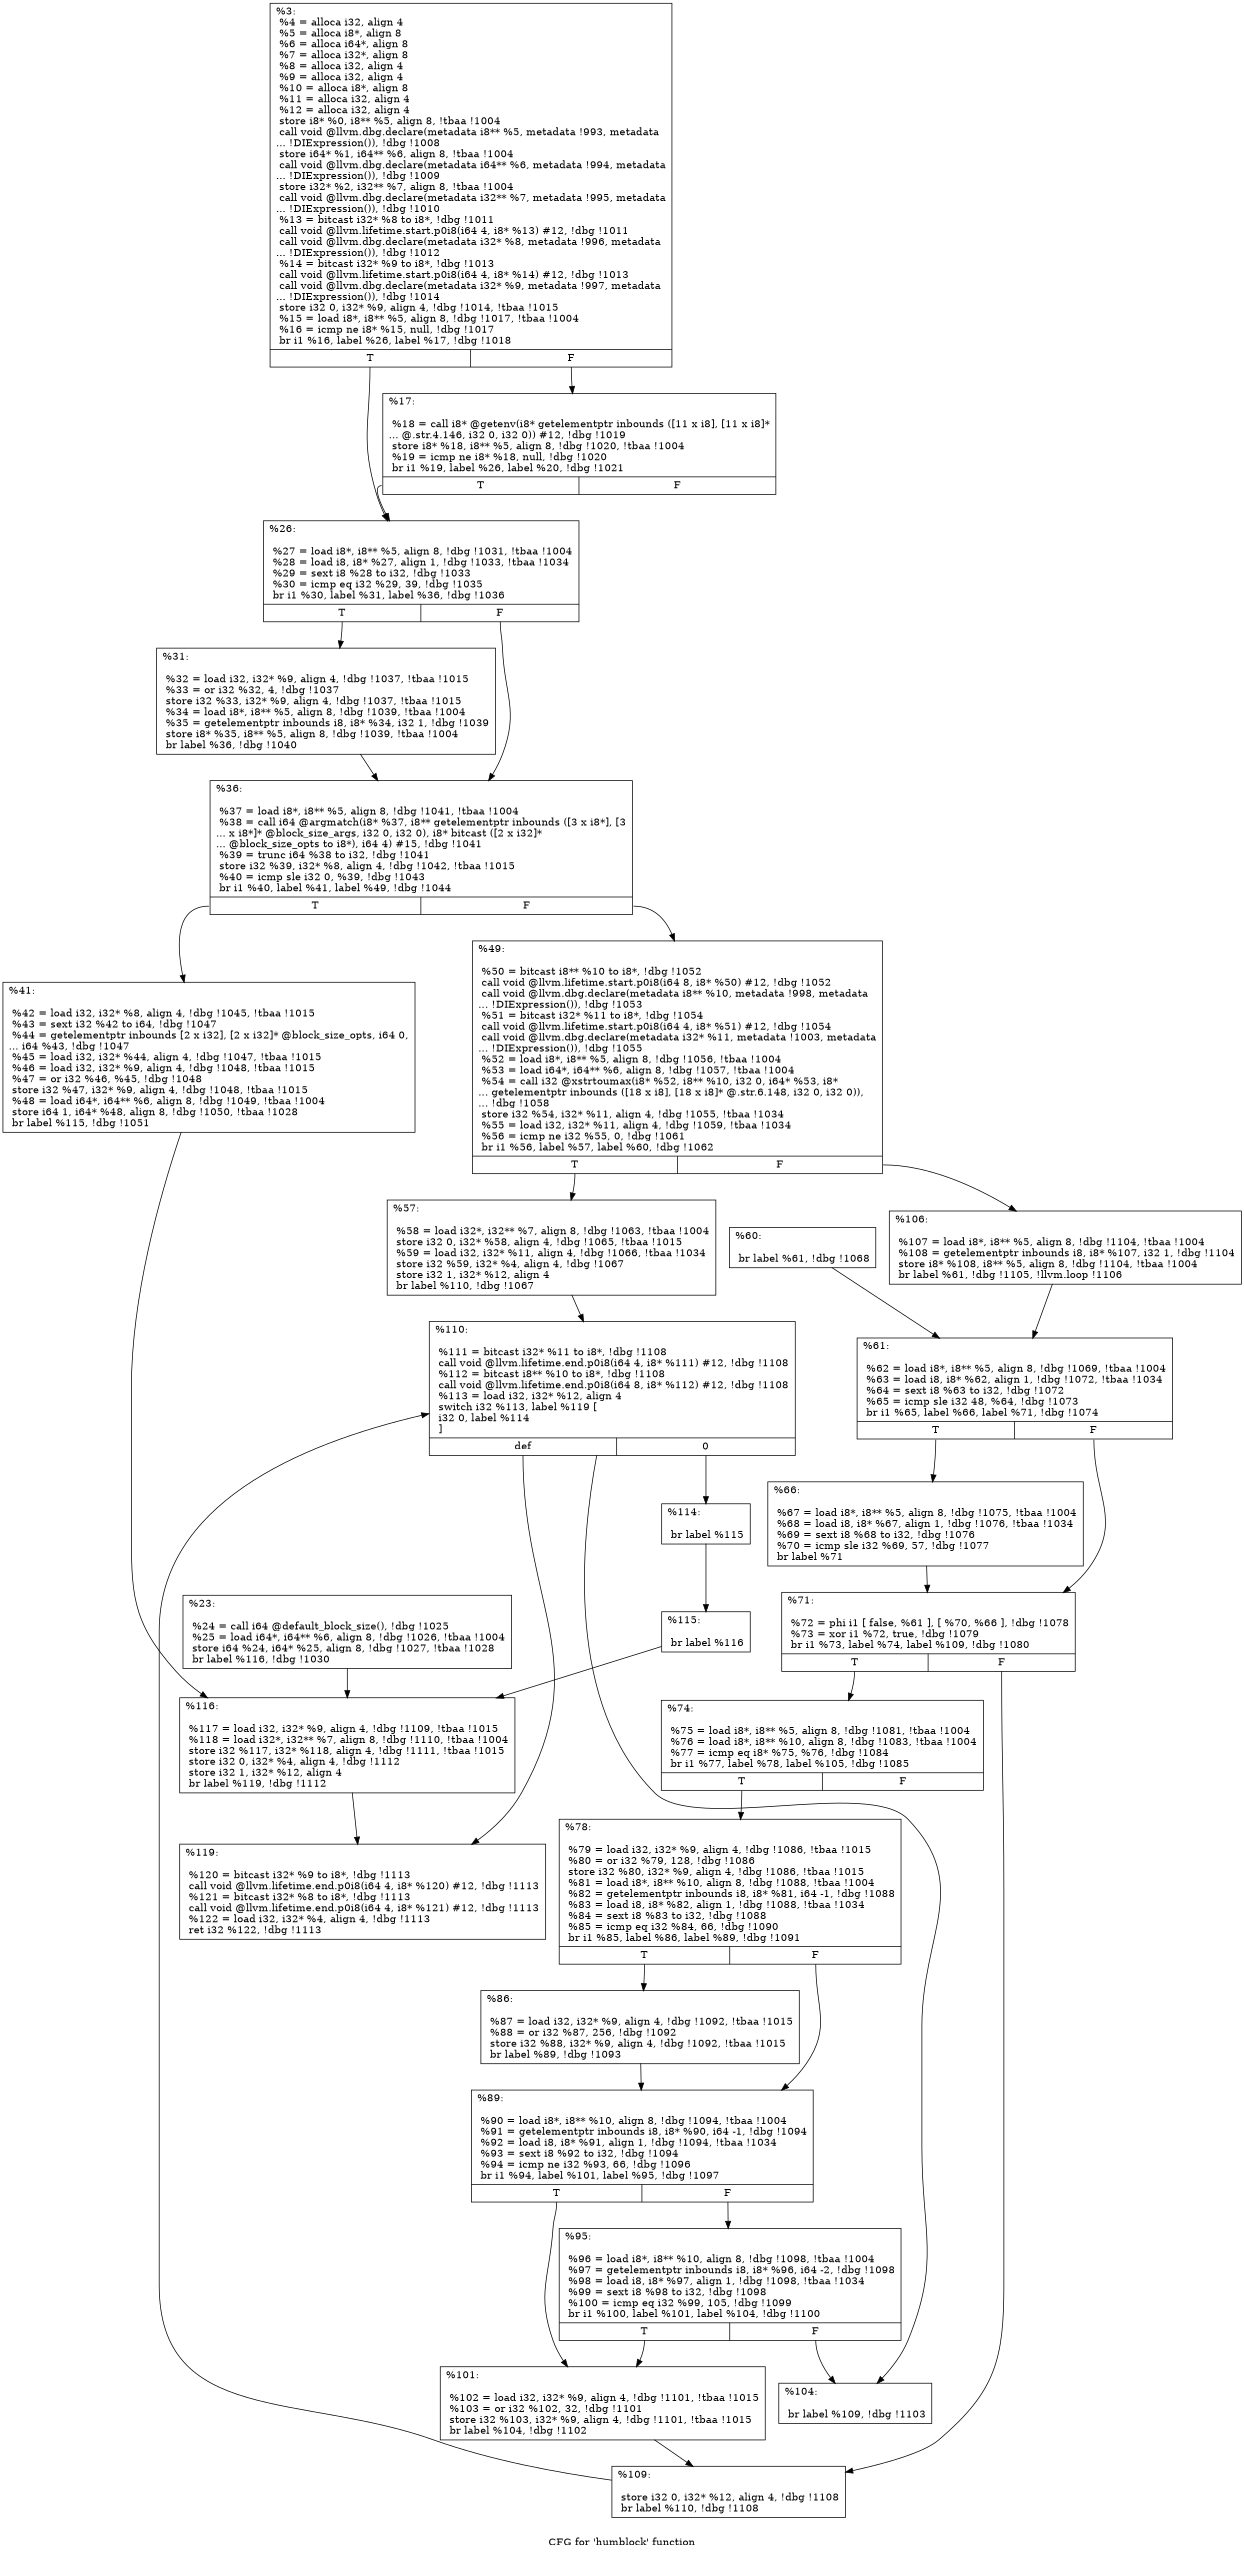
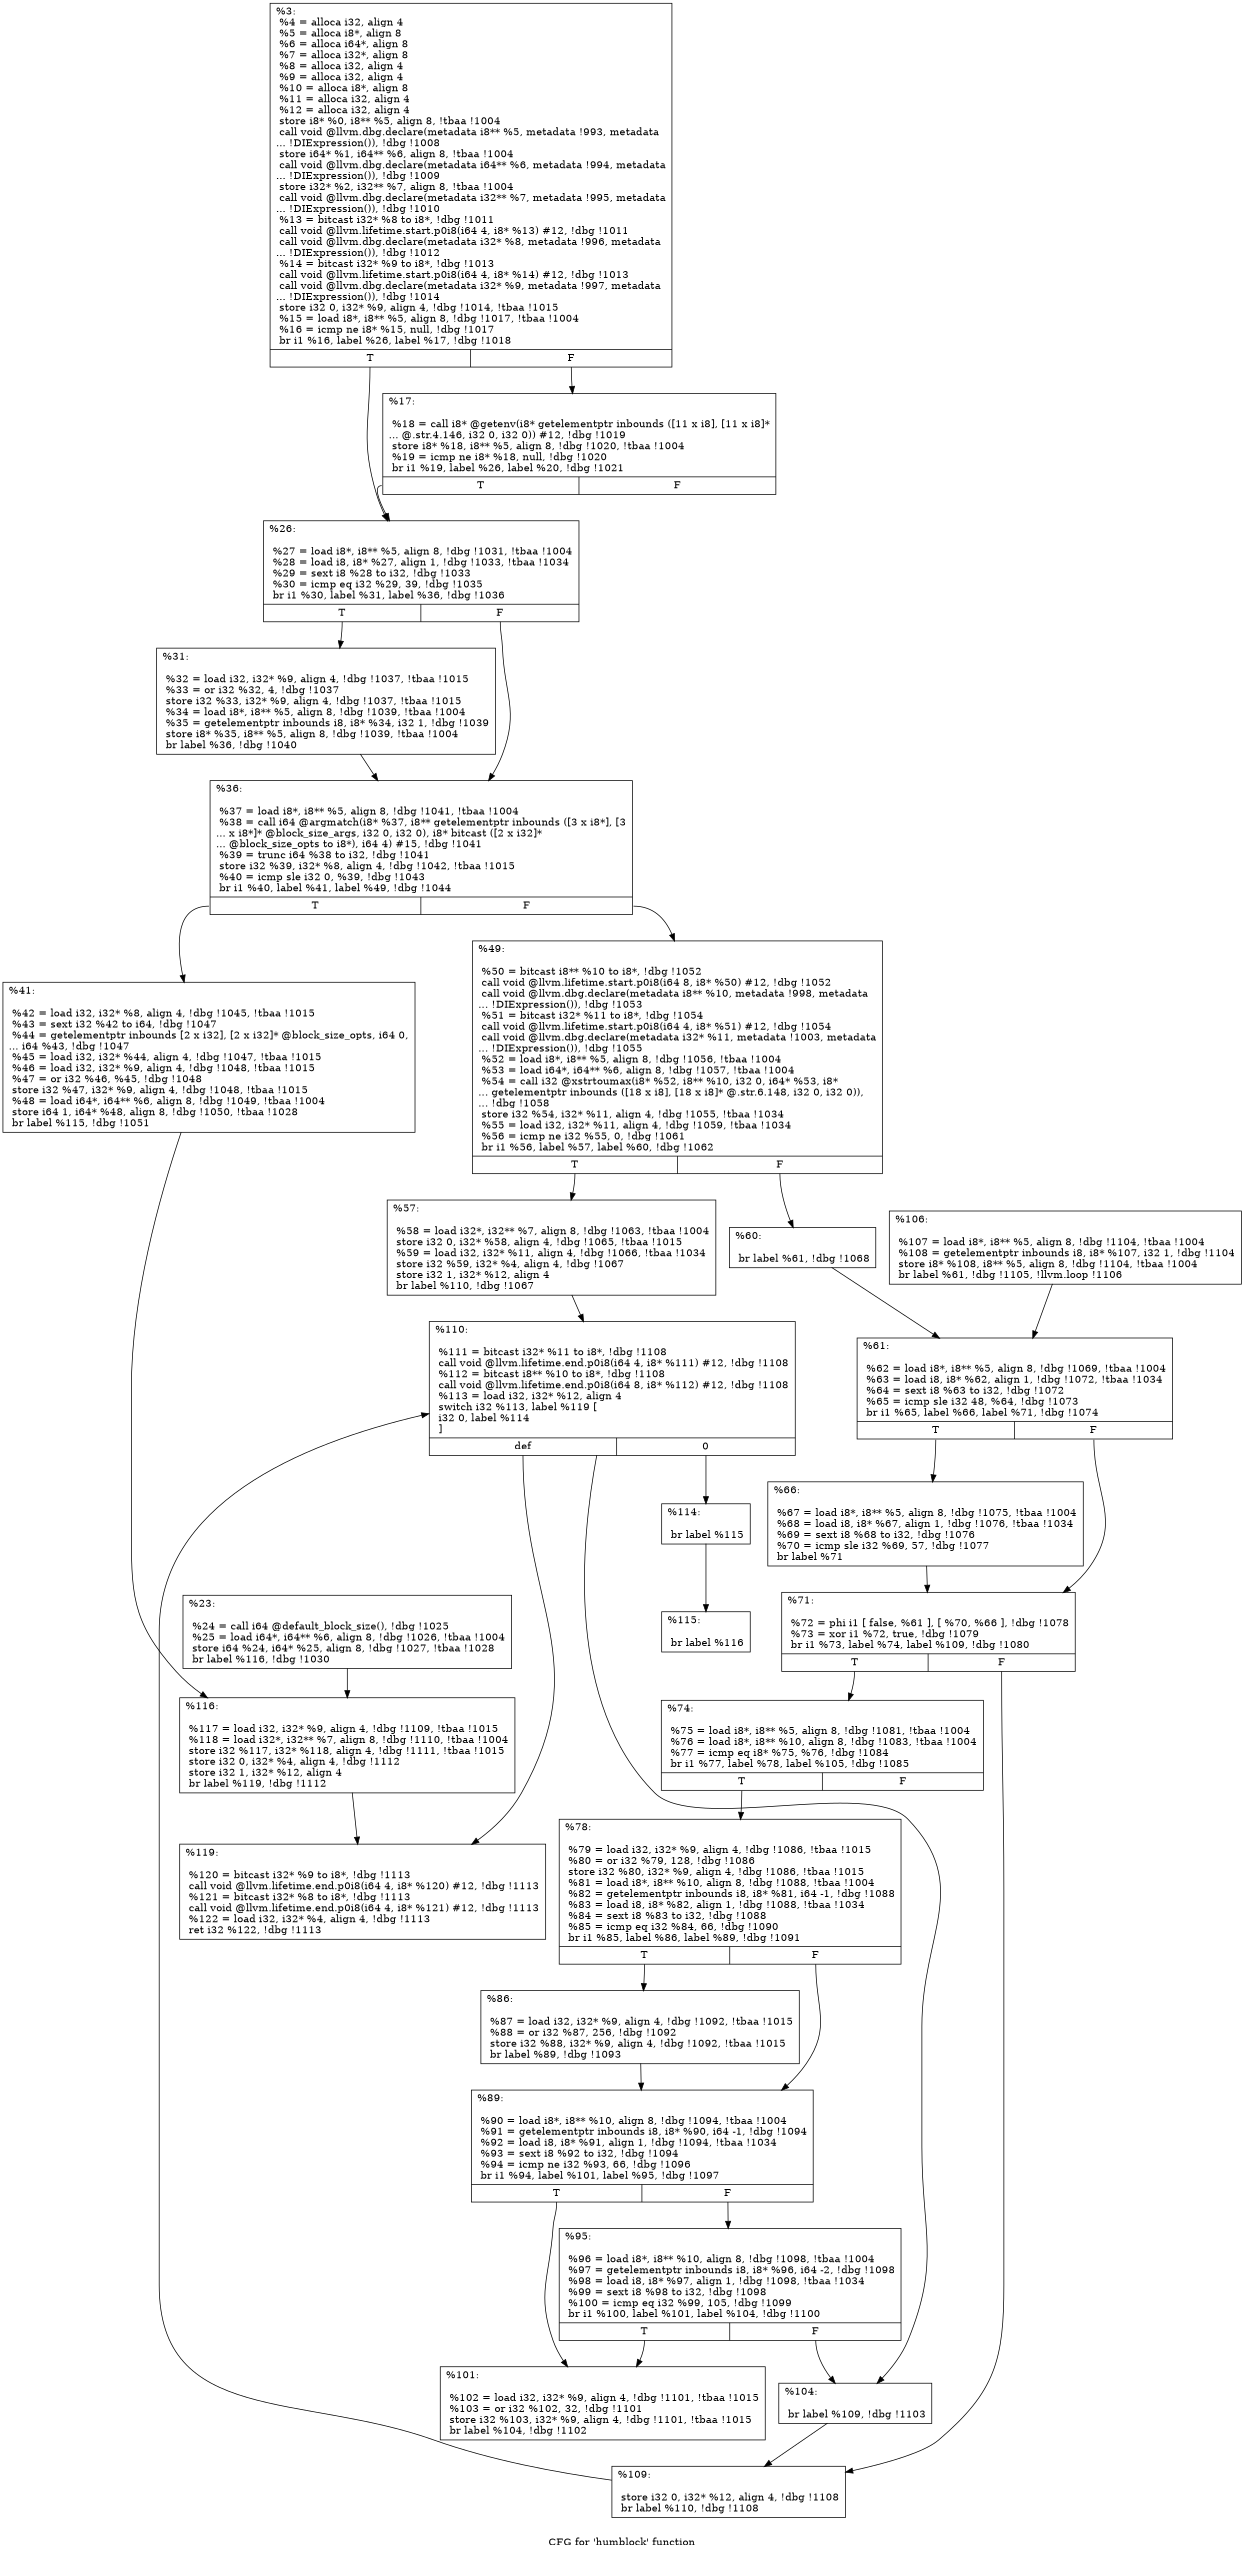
edge "%49:" -> "%106:": now "%49:" -> "%60:"
edge "%115:" -> "%116:": removed
edge "%101:" -> "%109:": now "%104:" -> "%109:"
